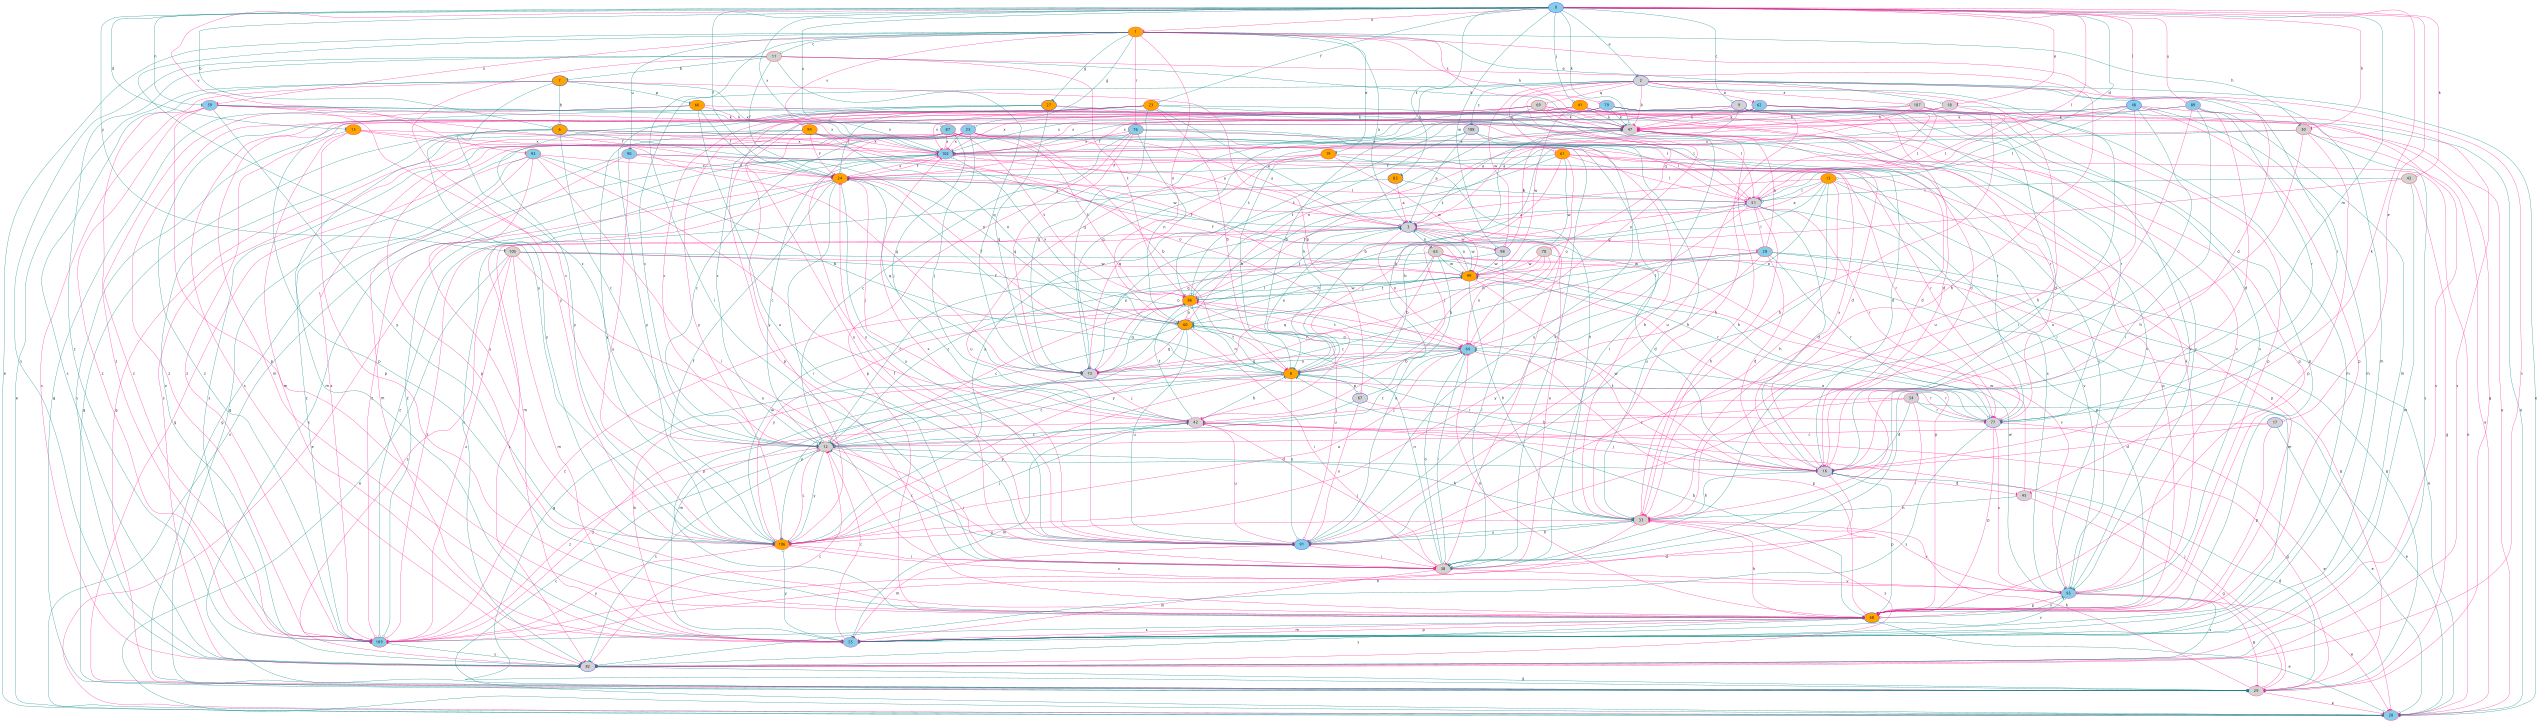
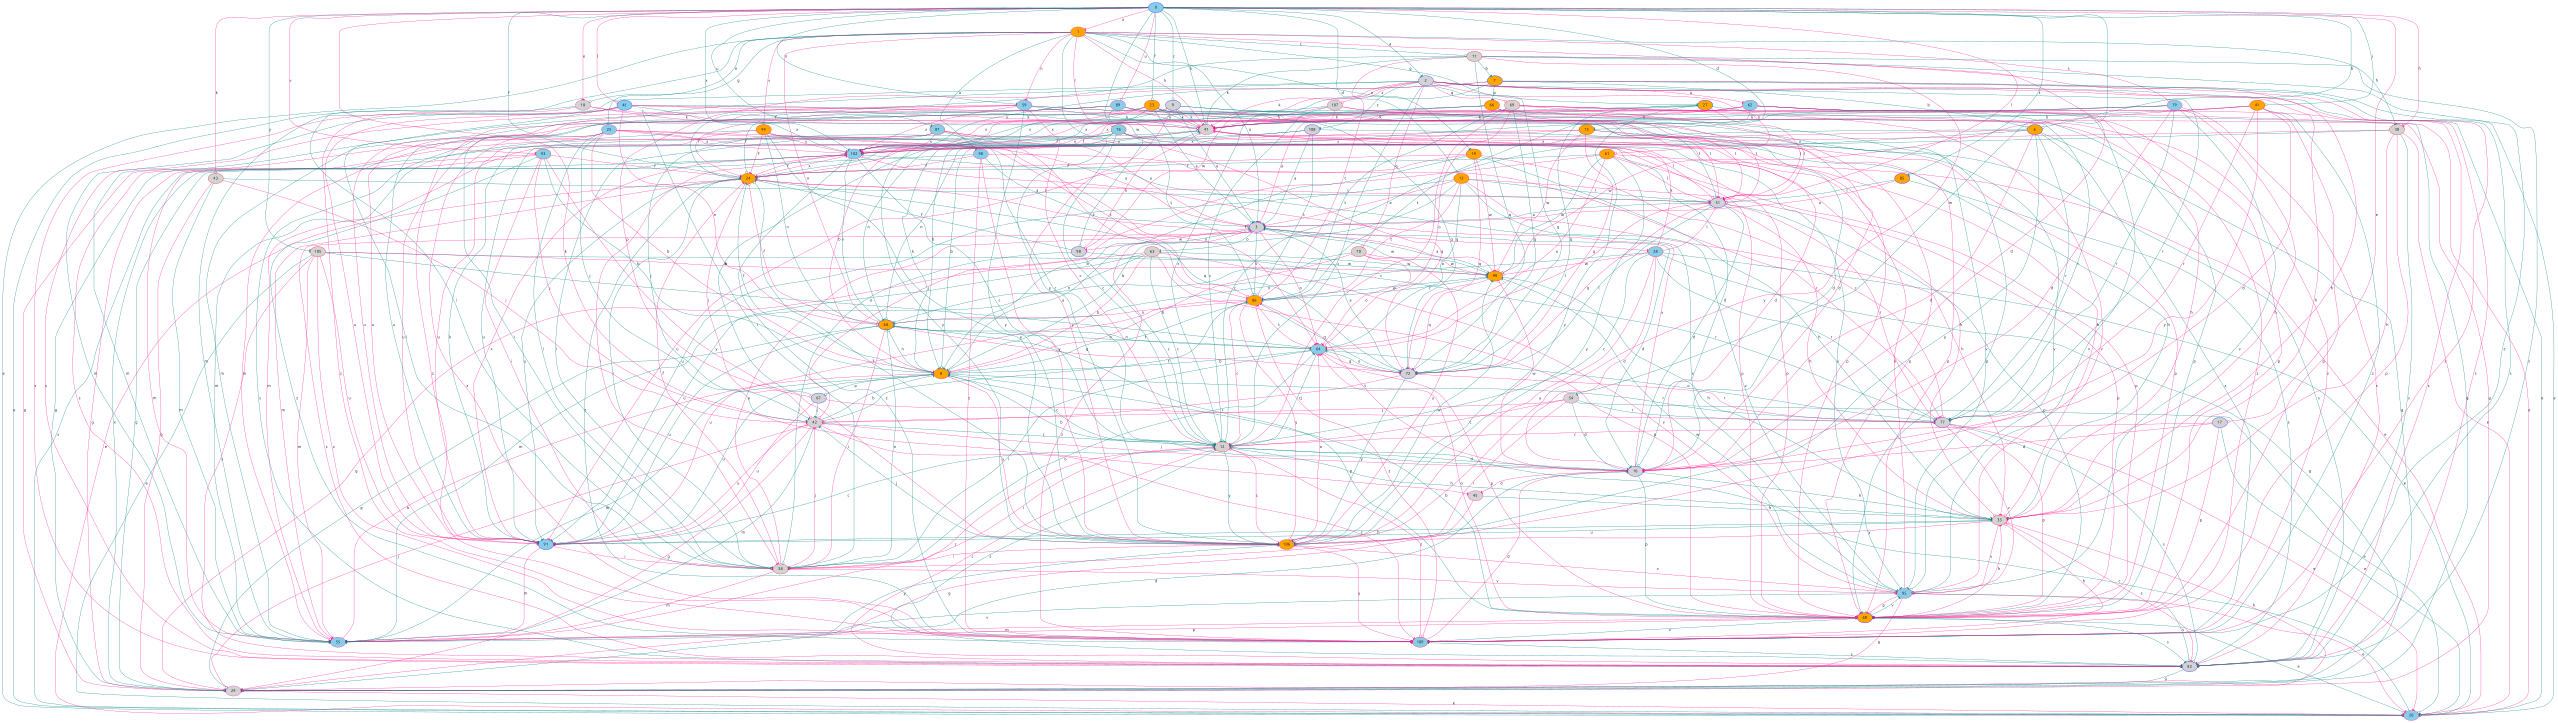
edge "0" -> "87": arrowhead odot -> tee
edge "45" -> "99": removed, label "w"
